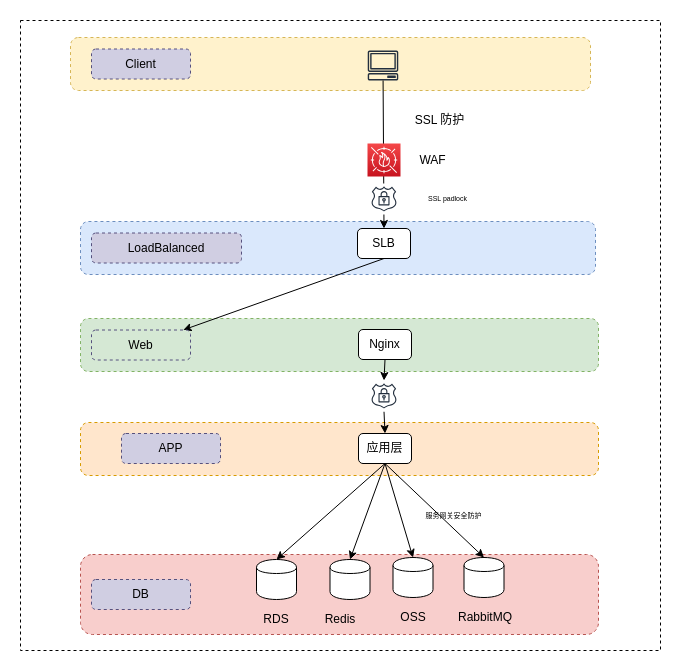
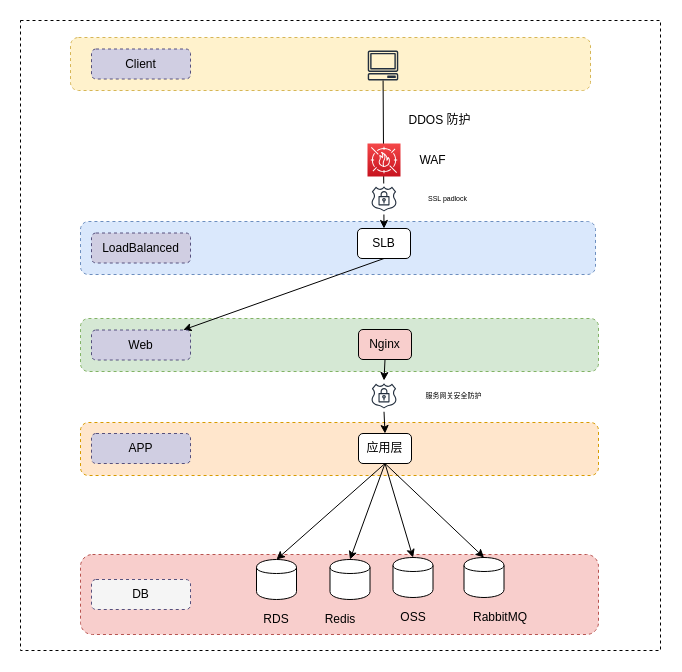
node "SSL 防护": label "SSL 防护" -> "DDOS 防护"
node "LoadBalanced": size 150x30 -> 99x30
node "Web": fillcolor #d5e8d4 -> #d0cee2
node "Nginx": fillcolor #ffffff -> #f8cecc
node "APP": moved (171, 449) -> (141, 449)
node "服务网关安全防护": moved (454, 516) -> (454, 396)
node "DB": fillcolor #d0cee2 -> #f5f5f5
node "RabbitMQ": moved (485, 618) -> (500, 618)
